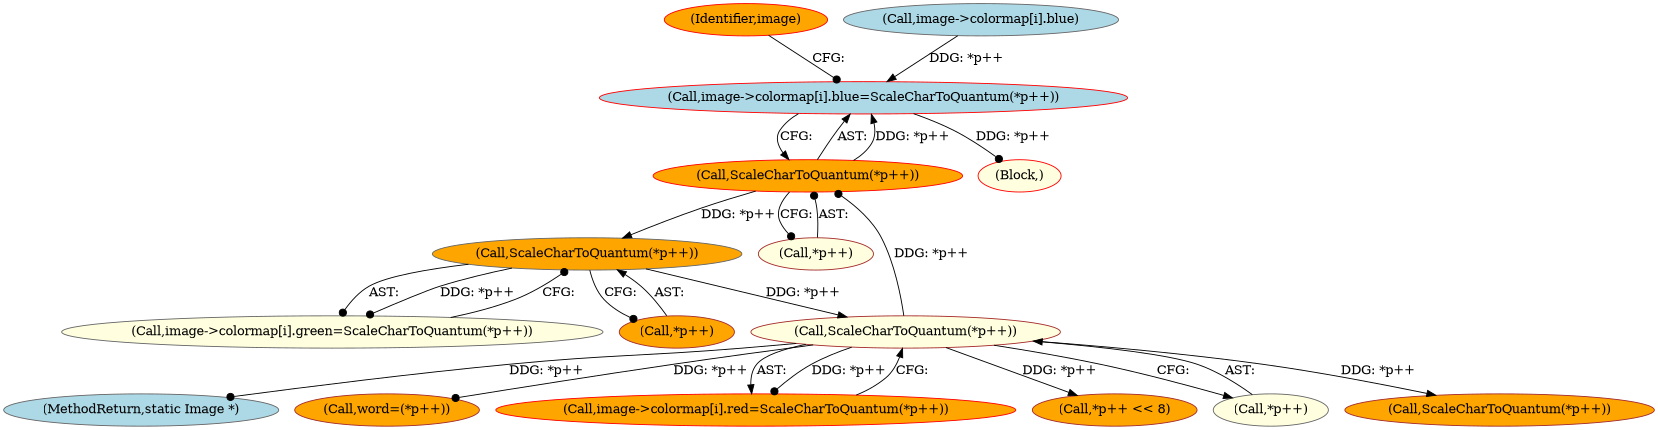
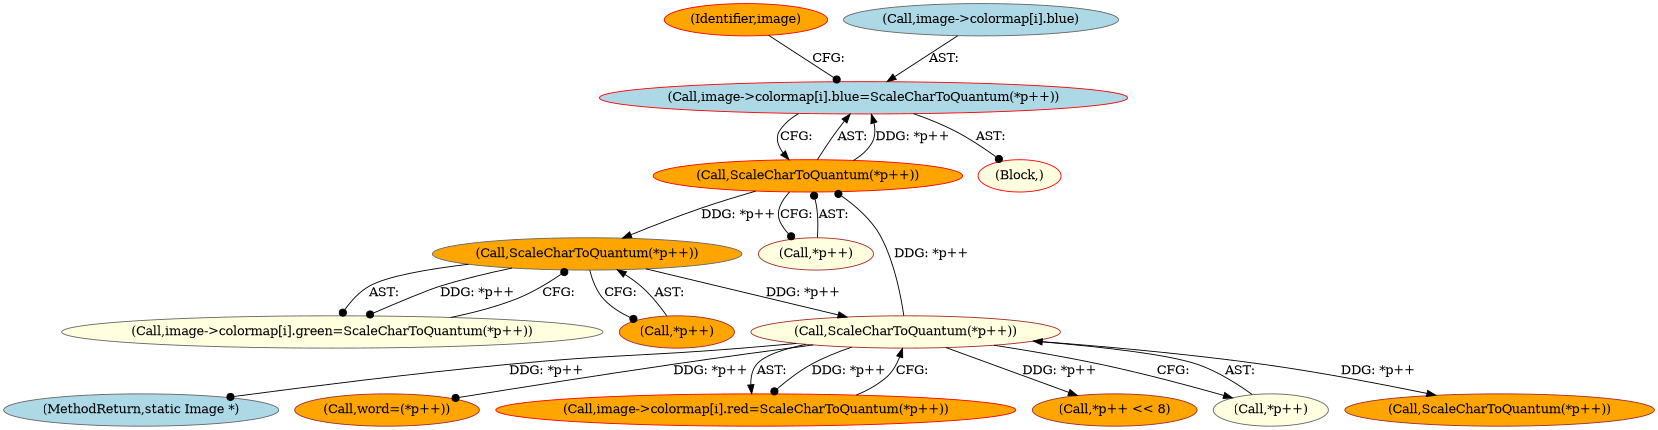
edge "(Call,image->colormap[i].blue)" -> "(Call,image->colormap[i].blue=ScaleCharToQuantum(*p++))": label "DDG: *p++" -> "AST: "
edge "(Call,image->colormap[i].blue=ScaleCharToQuantum(*p++))" -> "(Block,)": label "DDG: *p++" -> "AST: "
